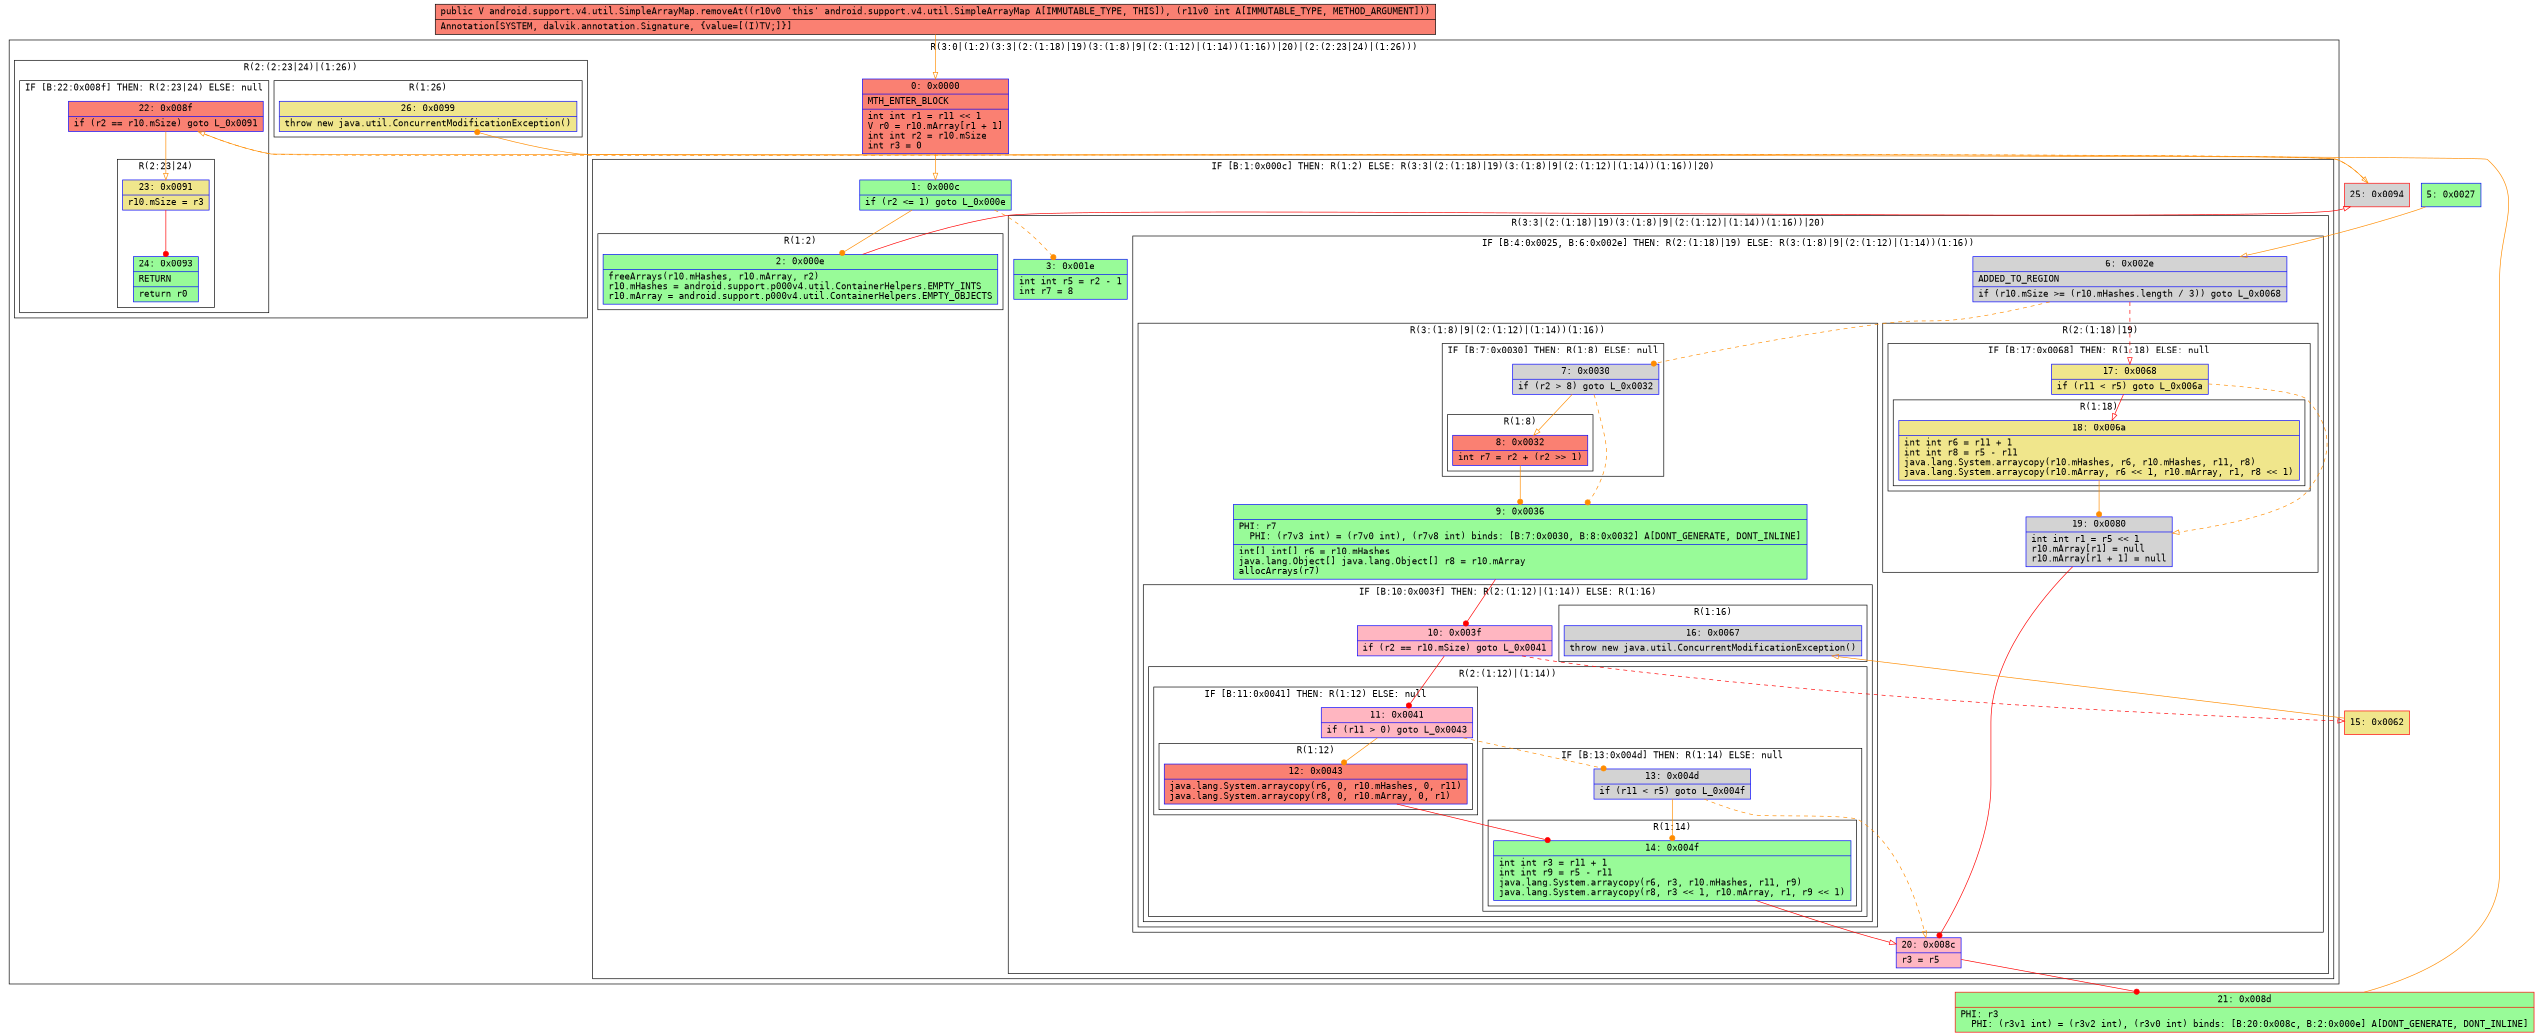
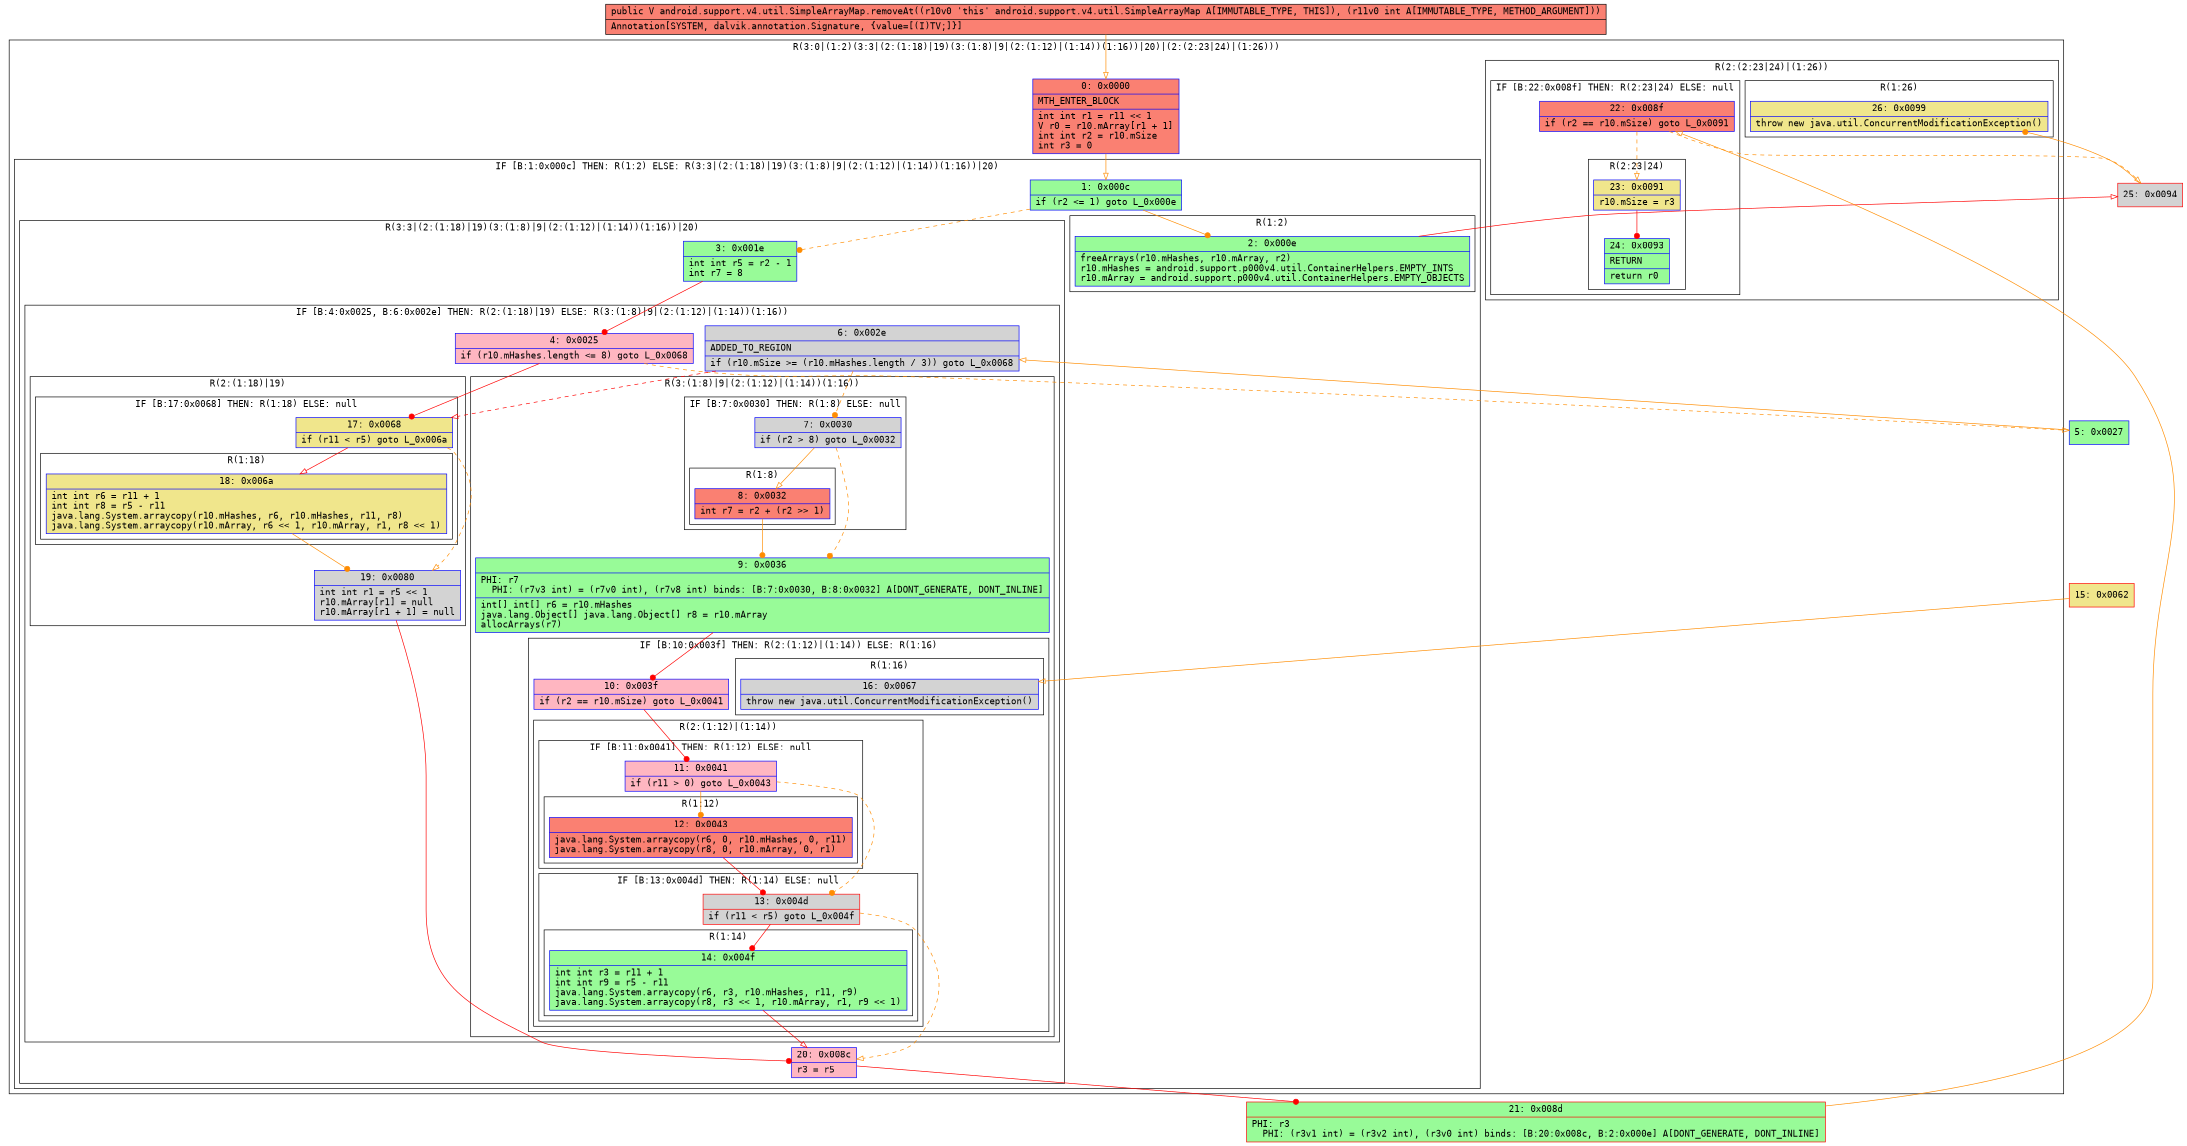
edge "22: 0x008f" -> "23: 0x0091": style solid -> dashed
node "4: 0x0025": added
edge "10: 0x003f" -> "15: 0x0062": removed
node "13: 0x004d": color blue -> red
edge "13: 0x004d" -> "14: 0x004f": color darkorange -> red
edge "12: 0x0043" -> "14: 0x004f": now "12: 0x0043" -> "13: 0x004d"
